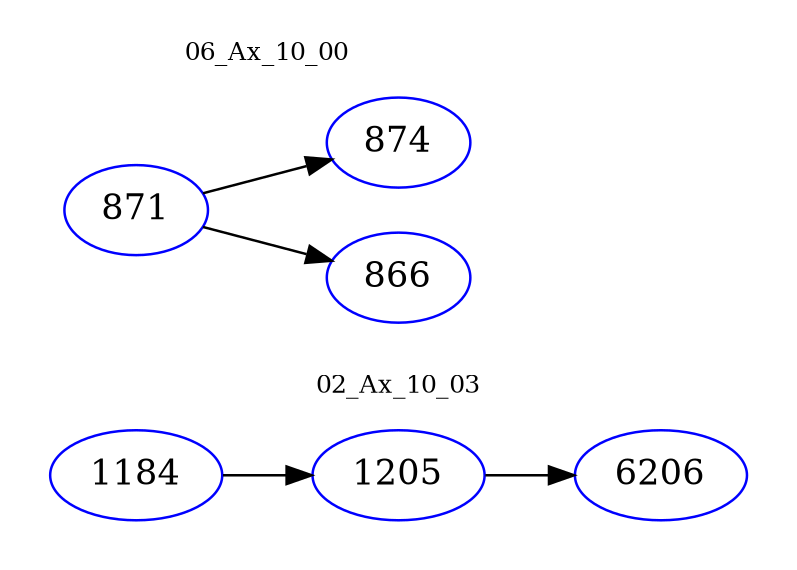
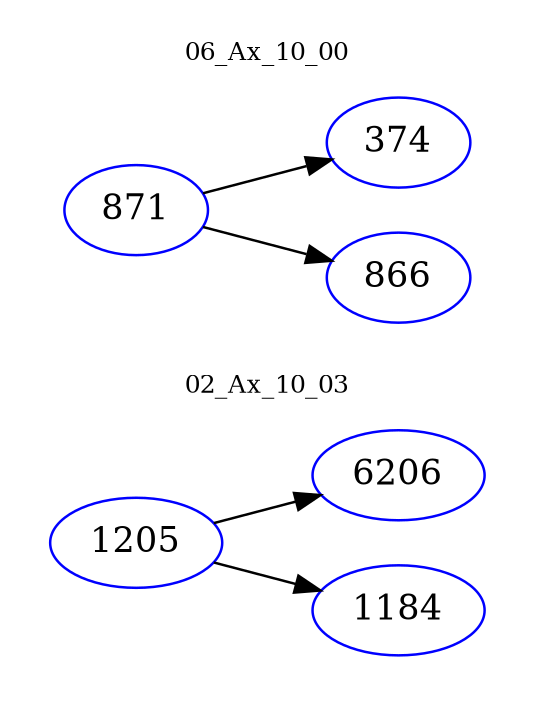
node "874": label "874" -> "374"
edge "1184" -> "1205": reversed
